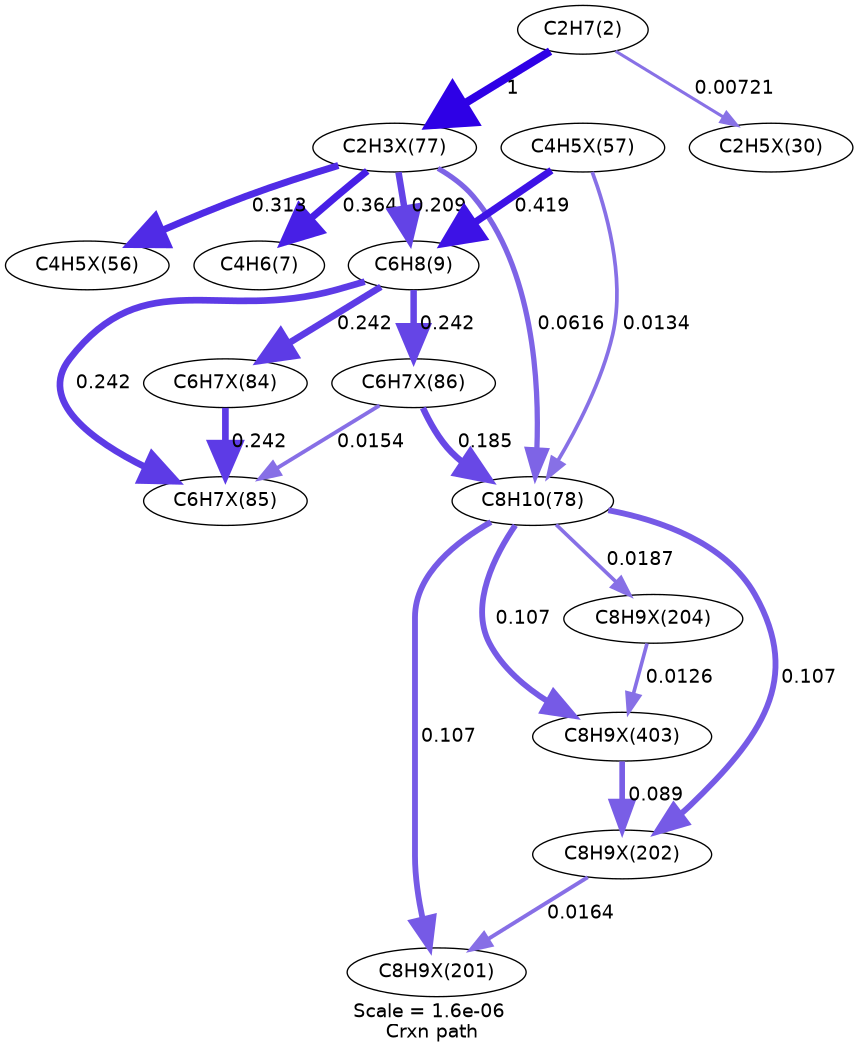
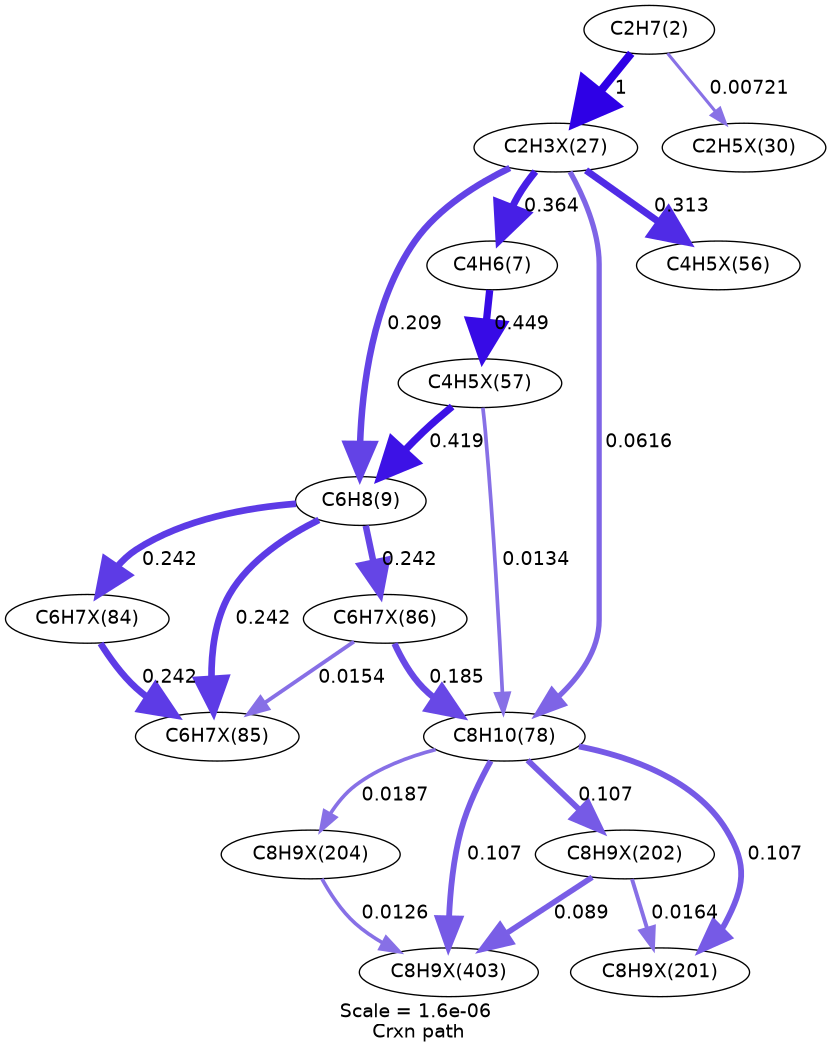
node "C2H3X(77)": label "C2H3X(77)" -> "C2H3X(27)"
edge "C4H6(7)" -> "C4H5X(57)": added, label "0.449"
edge "C8H9X(403)" -> "C8H9X(202)": reversed
